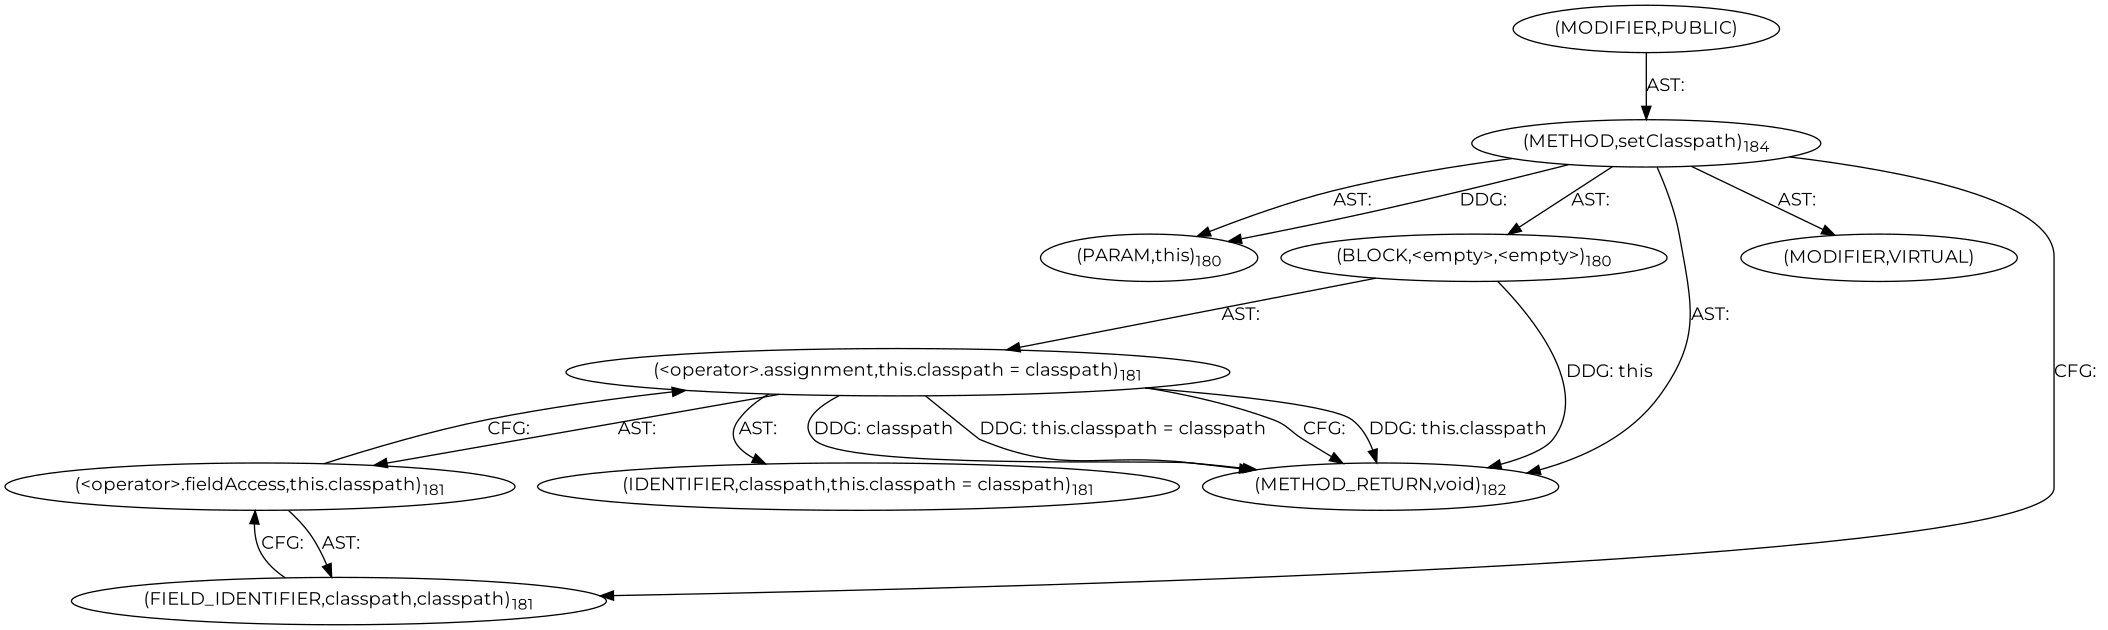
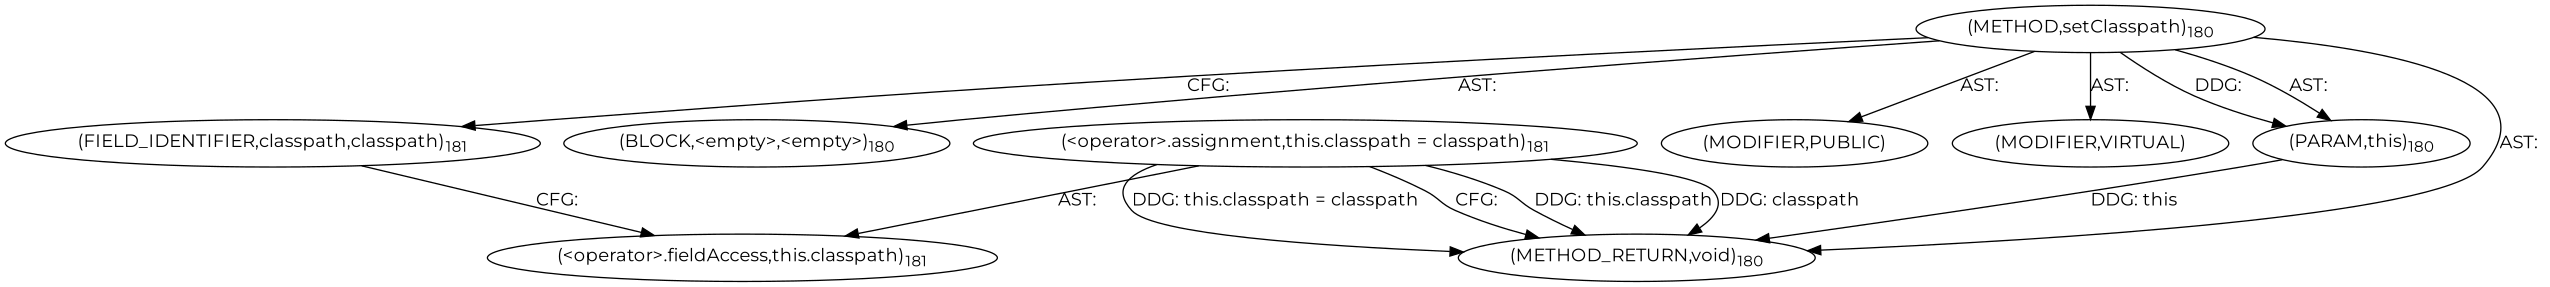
edge "(MODIFIER,PUBLIC)" -> "(METHOD,setClasspath)": reversed
node "(METHOD,setClasspath)": text "184" -> "180"
edge "(BLOCK,<empty>,<empty>)" -> "(<operator>.assignment,this.classpath = classpath)": removed, label "AST:"
edge "(BLOCK,<empty>,<empty>)" -> "(METHOD_RETURN,void)": now "(PARAM,this)" -> "(METHOD_RETURN,void)"
edge "(<operator>.fieldAccess,this.classpath)" -> "(<operator>.assignment,this.classpath = classpath)": removed, label "CFG:"
node "(METHOD_RETURN,void)": text "182" -> "180"
node "(IDENTIFIER,classpath,this.classpath = classpath)": removed
edge "(<operator>.fieldAccess,this.classpath)" -> "(FIELD_IDENTIFIER,classpath,classpath)": removed, label "AST:"
